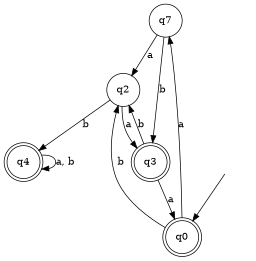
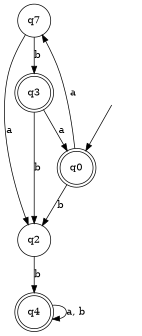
edge "q2" -> "q3": removed, label "a"
